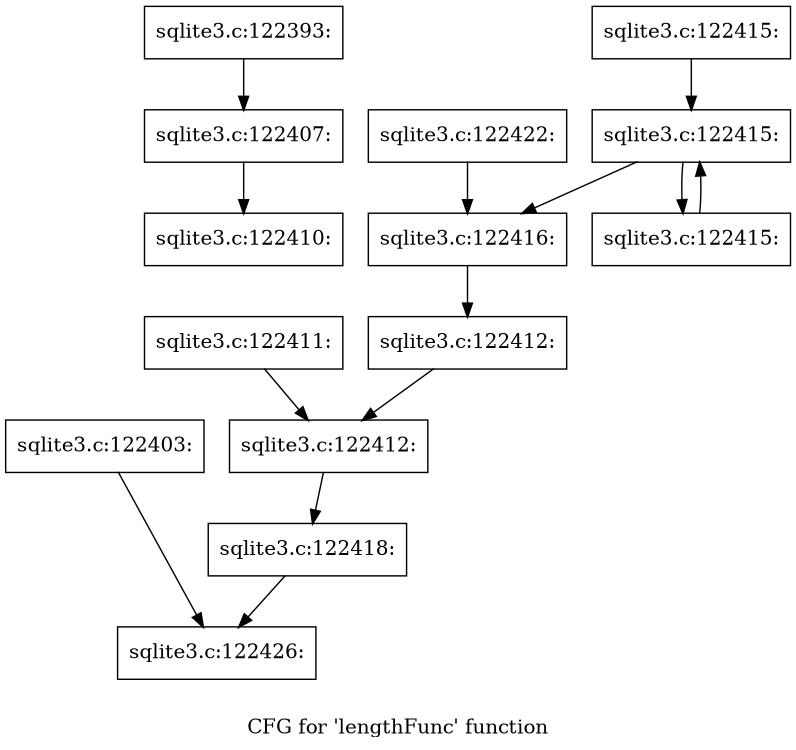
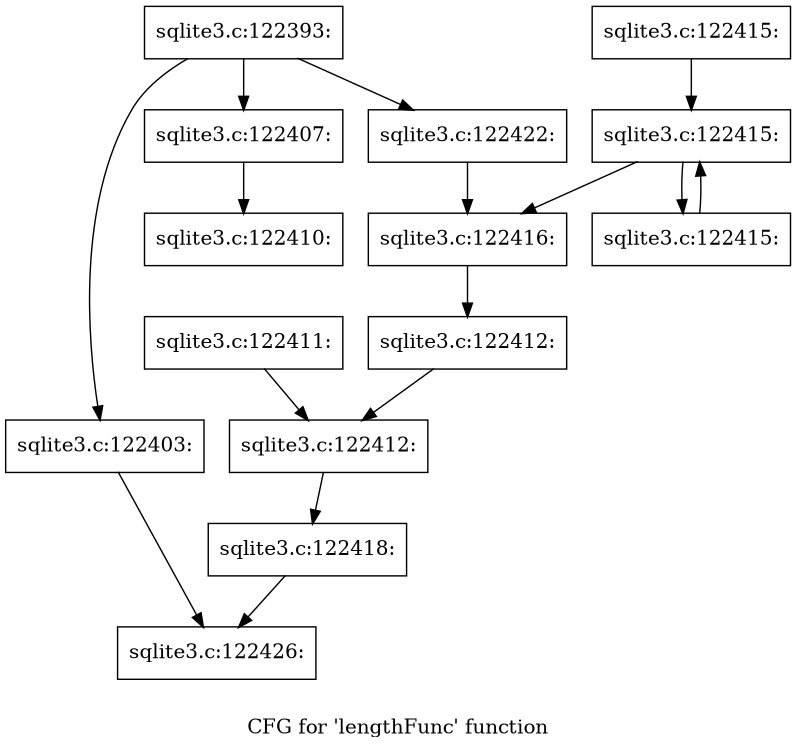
edge "sqlite3.c:122393:" -> "sqlite3.c:122422:": added
edge "sqlite3.c:122393:" -> "sqlite3.c:122403:": added
